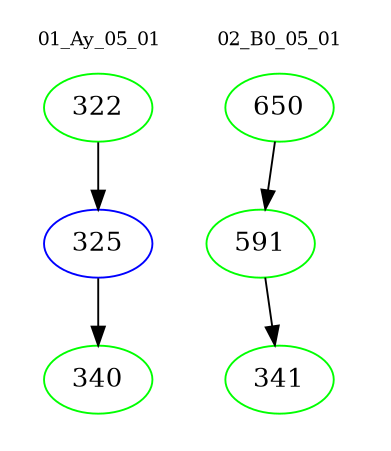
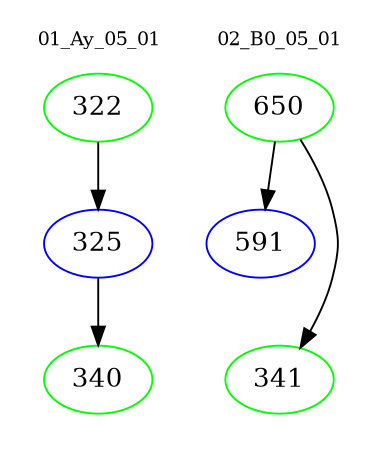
node "591": color green -> blue
edge "591" -> "341": now "650" -> "341"
